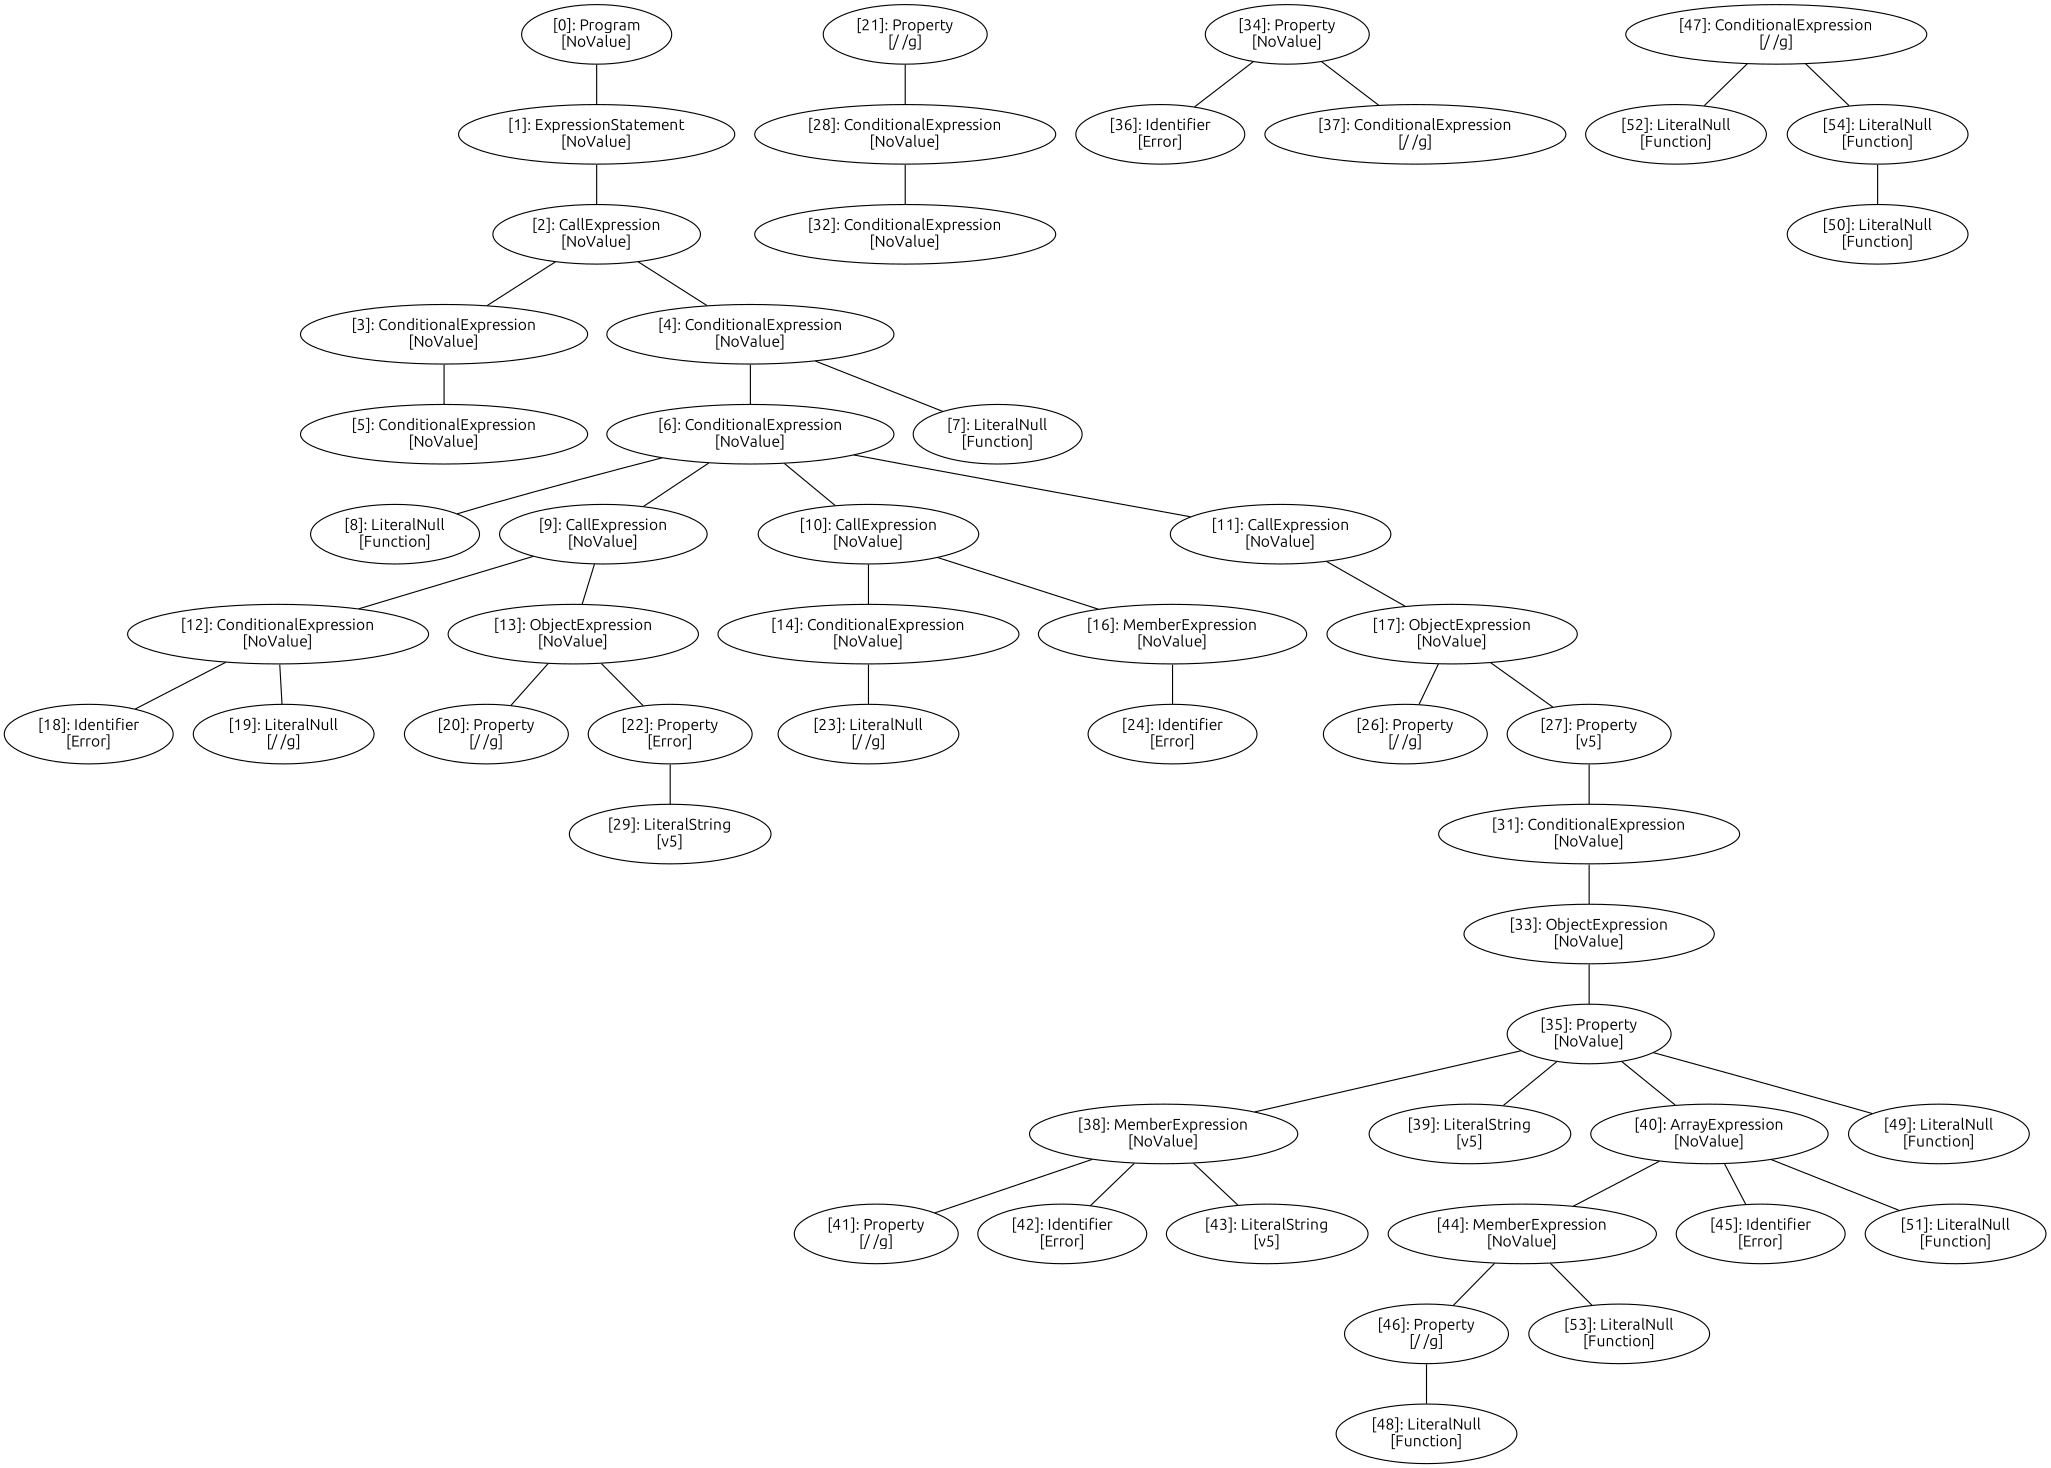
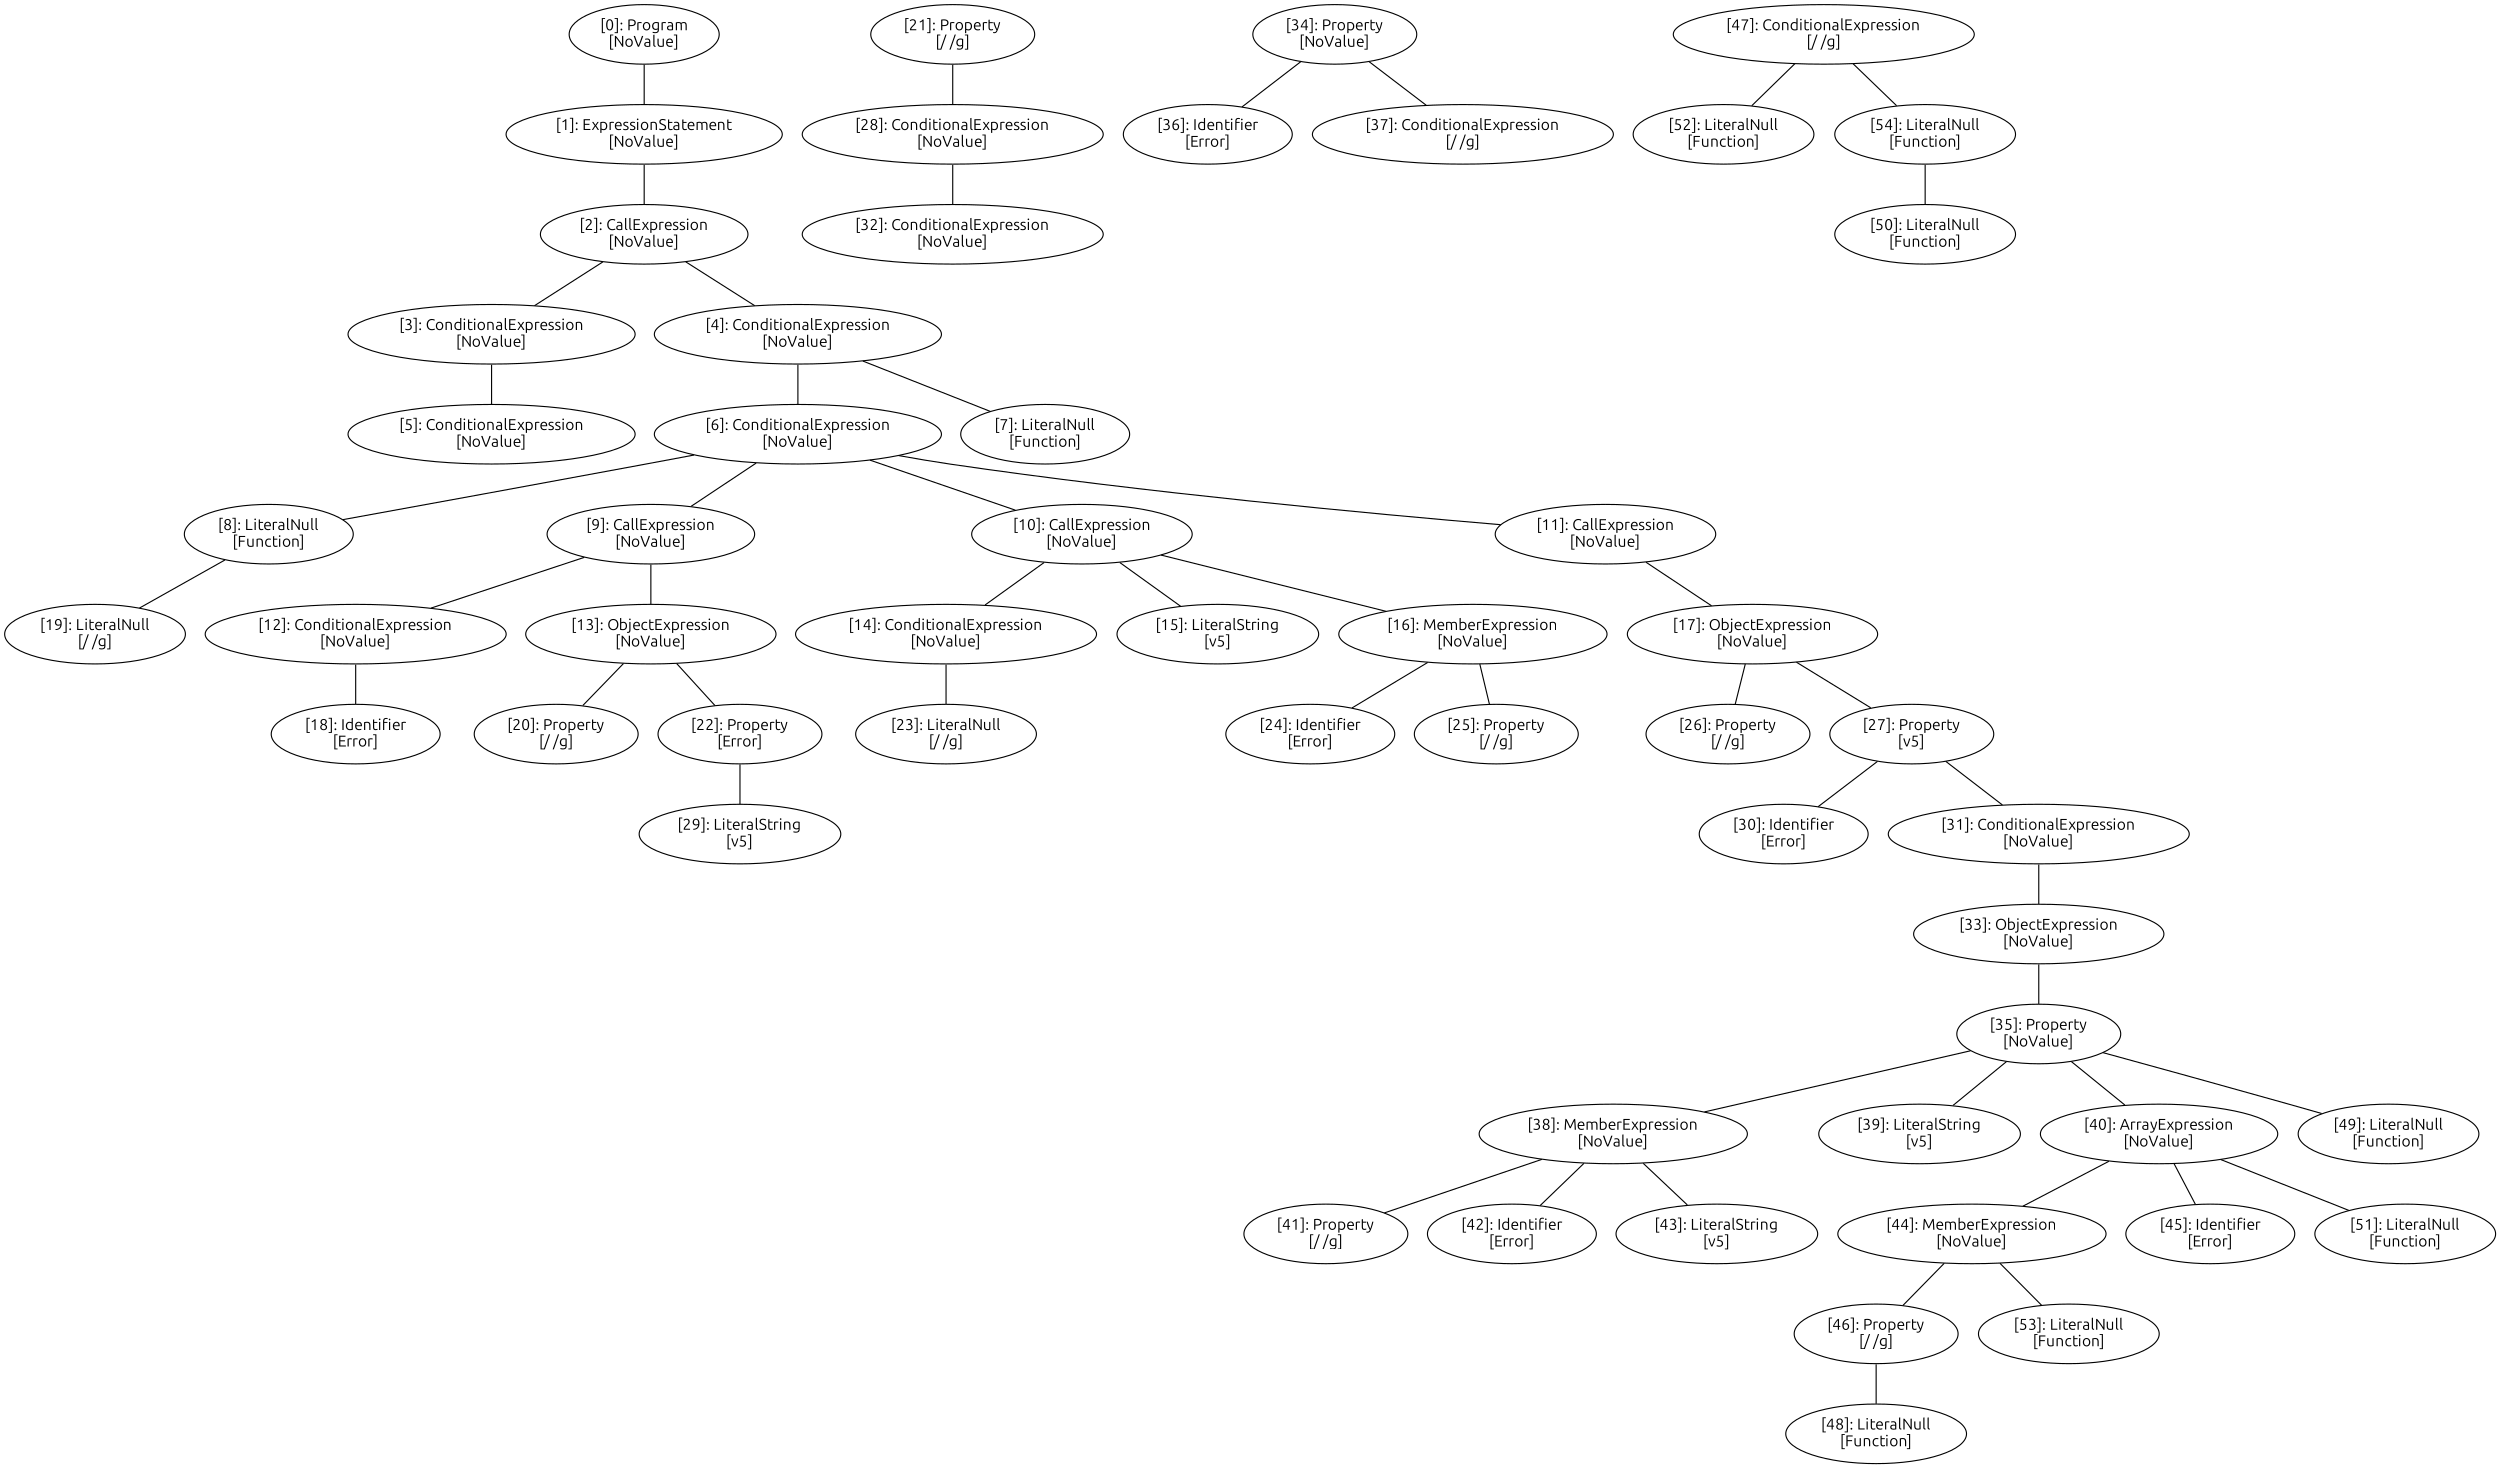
node "[15]: LiteralString [v5]": added
edge "[12]: ConditionalExpression [NoValue]" -- "[19]: LiteralNull [/ /g]": now "[8]: LiteralNull [Function]" -- "[19]: LiteralNull [/ /g]"
node "[25]: Property [/ /g]": added
node "[30]: Identifier [Error]": added
